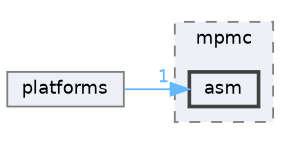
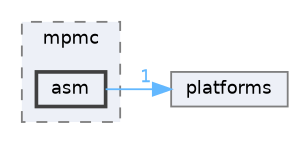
edge "platforms" -> "asm": reversed
